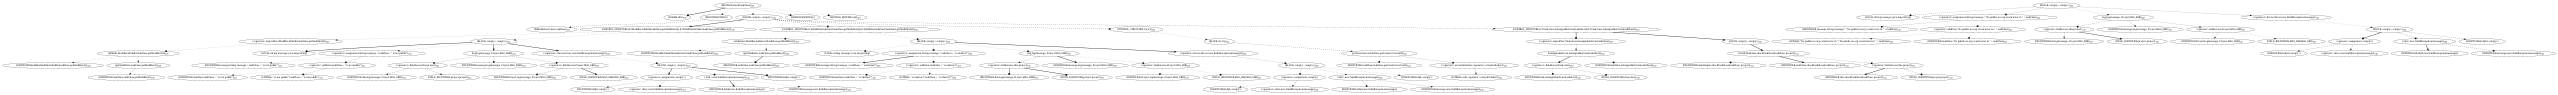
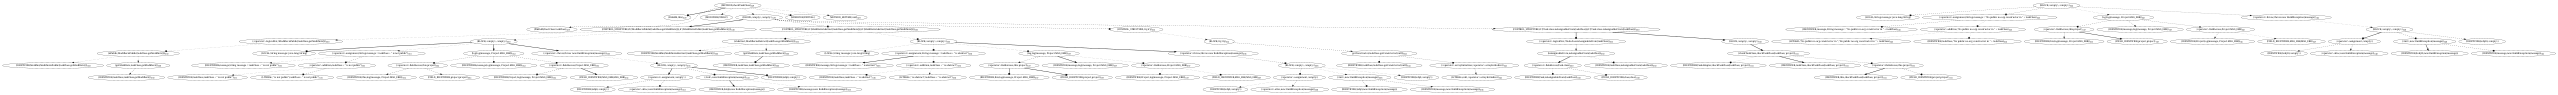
edge "(METHOD,checkTaskClass)" -> "(METHOD_RETURN,void)": arrowhead box -> normal
edge "(MODIFIER,PUBLIC)" -> "(PARAM,final Class taskClass)": now "(METHOD,checkTaskClass)" -> "(PARAM,final Class taskClass)"
